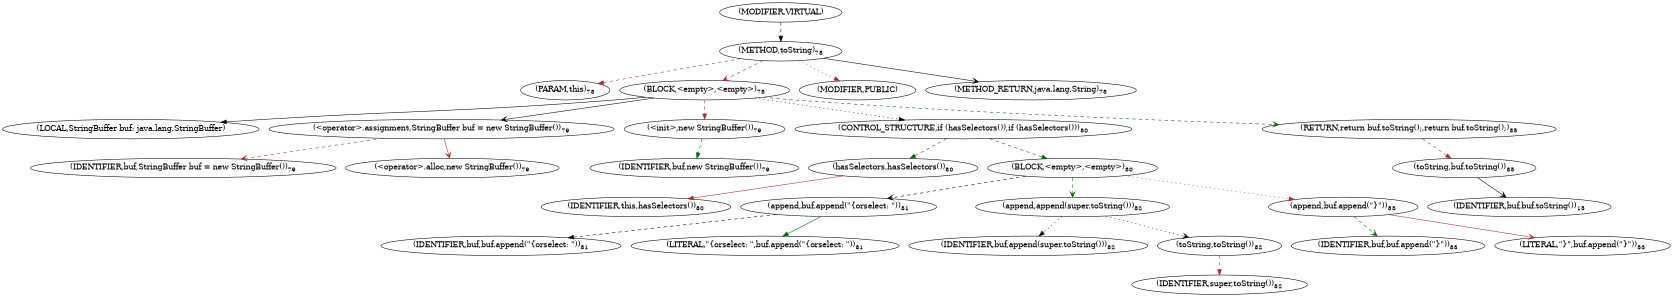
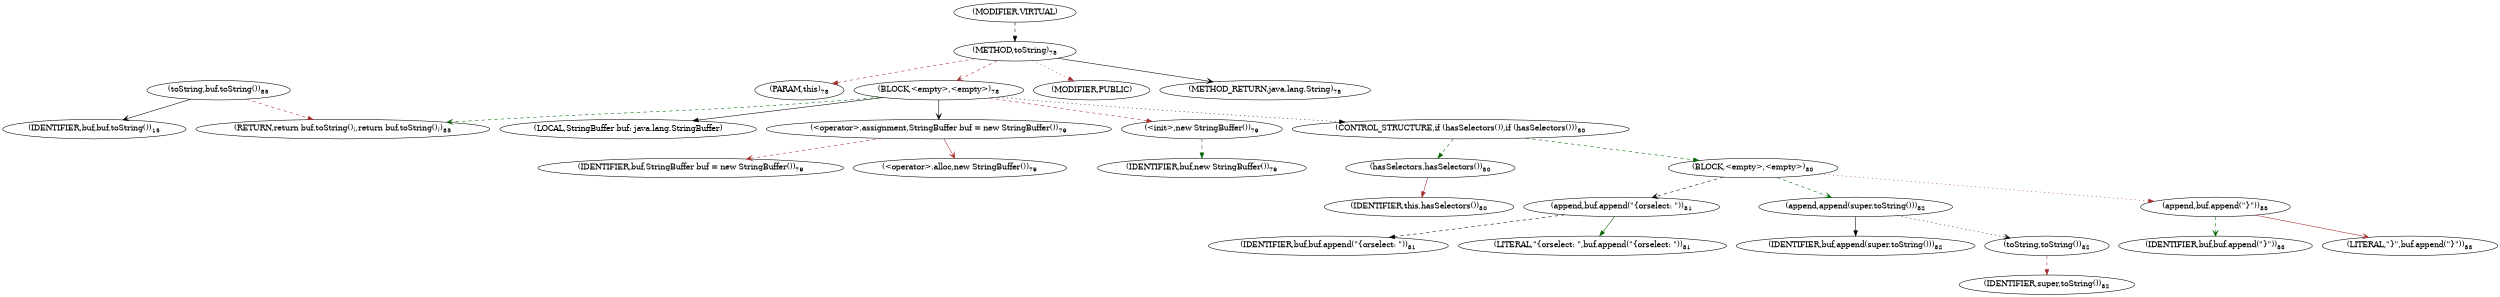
edge "(RETURN,return buf.toString();,return buf.toString();)" -> "(toString,buf.toString())": reversed
edge "(append,append(super.toString()))" -> "(IDENTIFIER,buf,append(super.toString()))": style dotted -> solid
